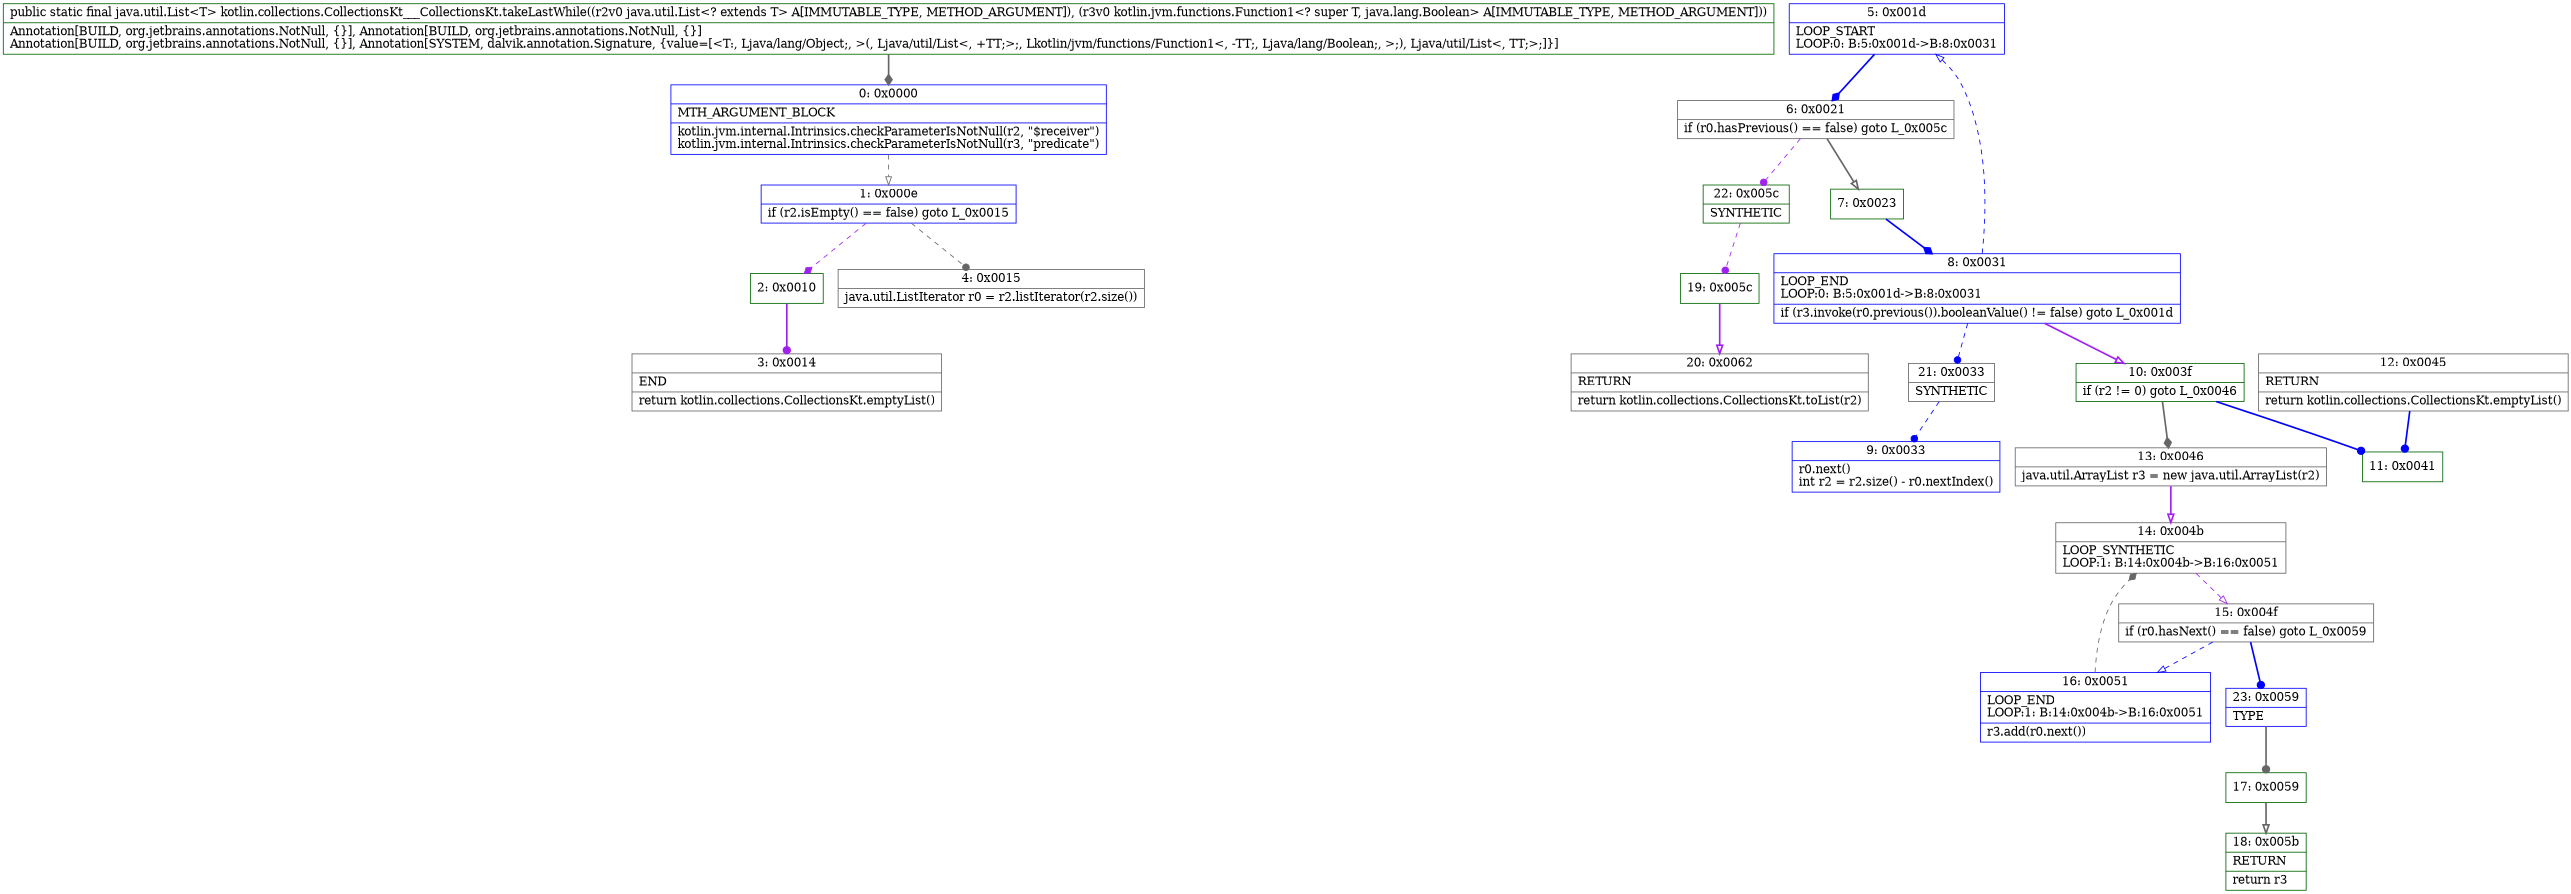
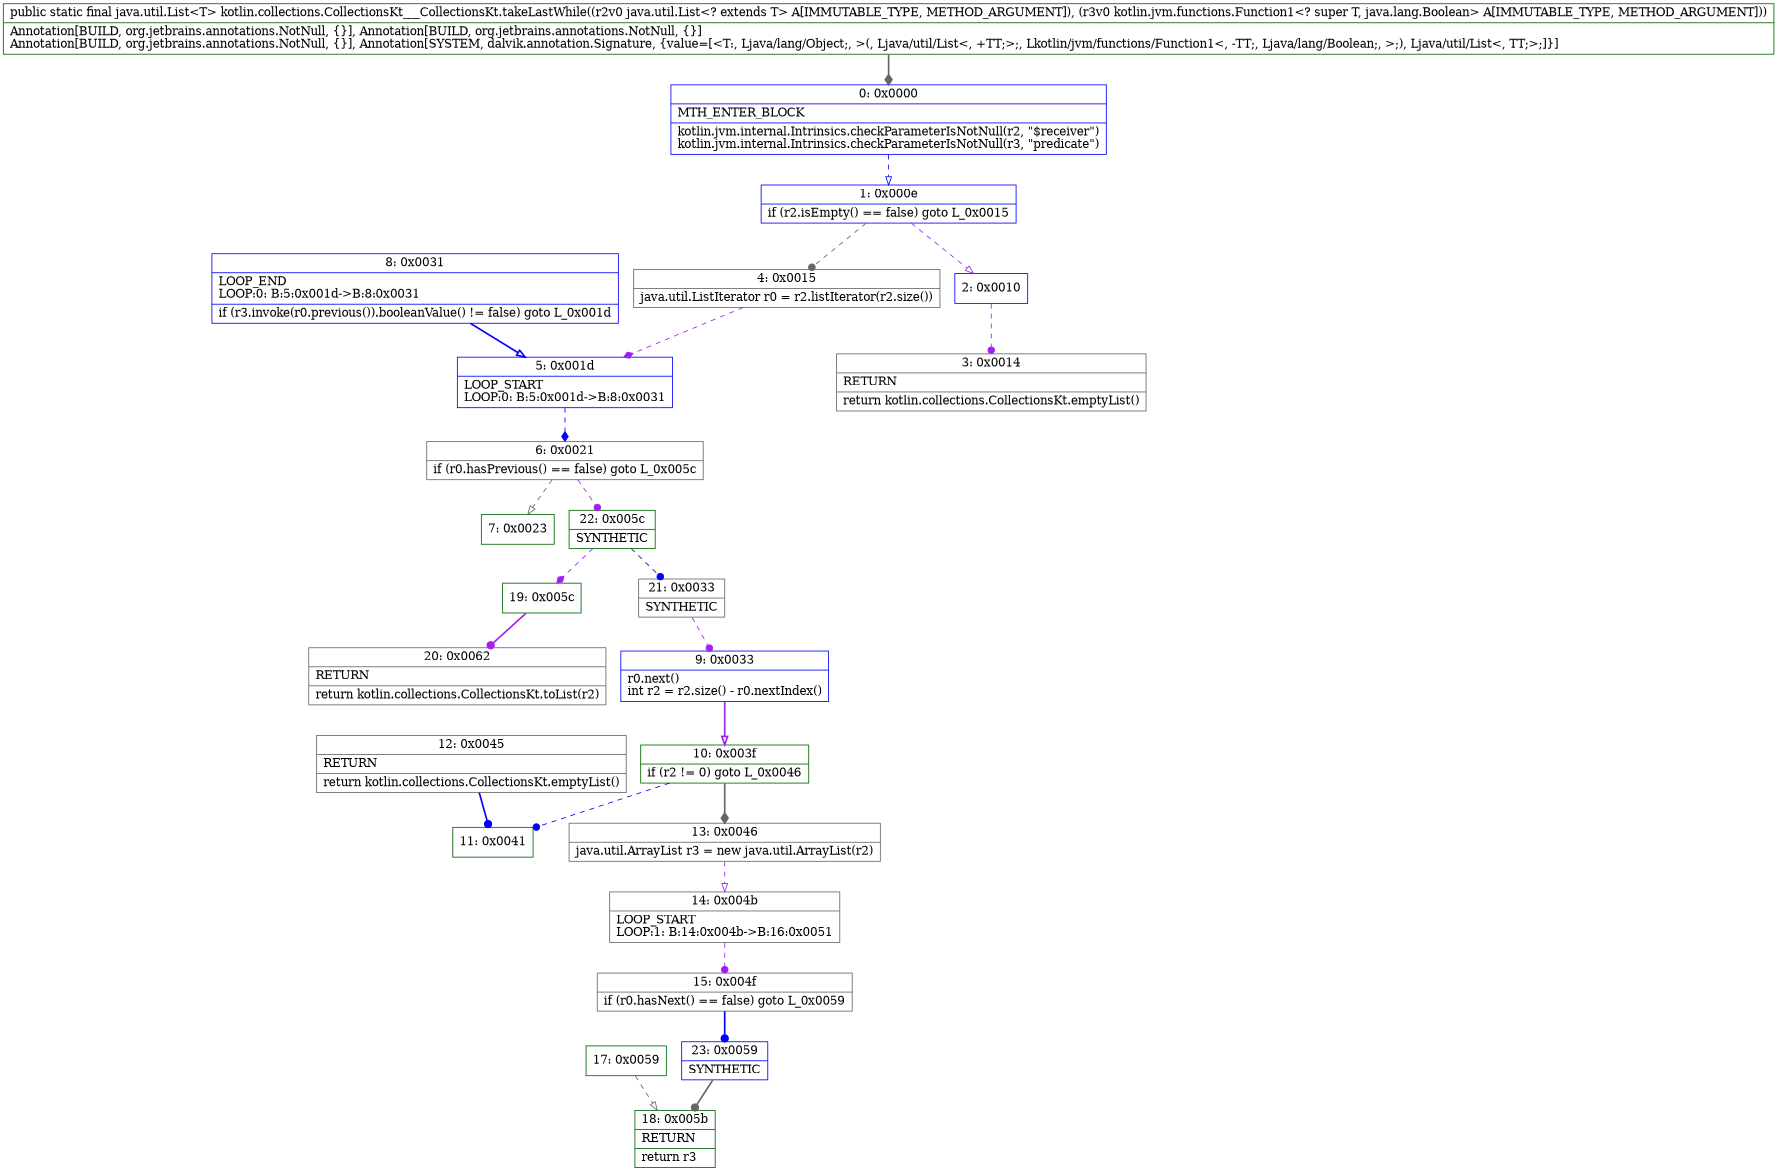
edge "5: 0x001d" -> "6: 0x0021": style bold -> dashed
node "0: 0x0000": text "MTH_ARGUMENT_BLOCK" -> "MTH_ENTER_BLOCK"
edge "8: 0x0031" -> "5: 0x001d": style dashed -> bold
edge "6: 0x0021" -> "7: 0x0023": style bold -> dashed
edge "0: 0x0000" -> "1: 0x000e": color gray40 -> blue
edge "7: 0x0023" -> "8: 0x0031": removed
edge "1: 0x000e" -> "2: 0x0010": arrowhead diamond -> onormal
edge "22: 0x005c" -> "19: 0x005c": arrowhead dot -> diamond
node "2: 0x0010": color darkgreen -> blue
edge "19: 0x005c" -> "20: 0x0062": arrowhead onormal -> dot
edge "2: 0x0010" -> "3: 0x0014": style bold -> dashed
edge "4: 0x0015" -> "5: 0x001d": added
edge "8: 0x0031" -> "21: 0x0033": now "22: 0x005c" -> "21: 0x0033"
edge "8: 0x0031" -> "10: 0x003f": now "9: 0x0033" -> "10: 0x003f"
node "3: 0x0014": text "END" -> "RETURN"
edge "21: 0x0033" -> "9: 0x0033": color blue -> purple
edge "10: 0x003f" -> "11: 0x0041": style bold -> dashed
edge "13: 0x0046" -> "14: 0x004b": style bold -> dashed
node "14: 0x004b": text "LOOP_SYNTHETIC" -> "LOOP_START"
edge "14: 0x004b" -> "15: 0x004f": arrowhead onormal -> dot
node "16: 0x0051": removed
node "23: 0x0059": text "TYPE" -> "SYNTHETIC"
edge "23: 0x0059" -> "17: 0x0059": now "23: 0x0059" -> "18: 0x005b"
edge "17: 0x0059" -> "18: 0x005b": style bold -> dashed
